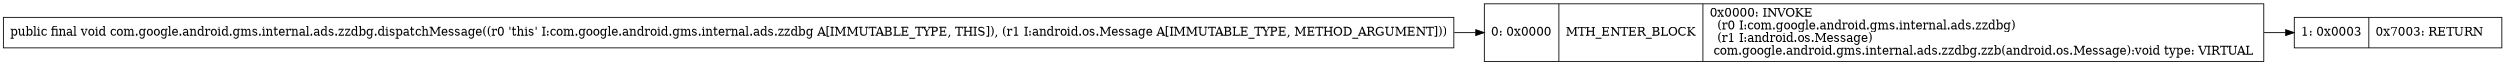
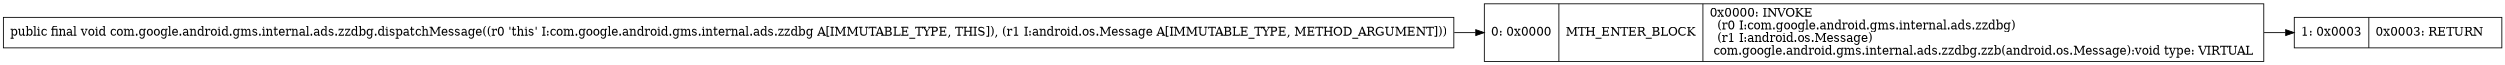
node "1: 0x0003": text "0x7003: RETURN" -> "0x0003: RETURN"
